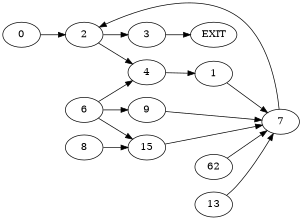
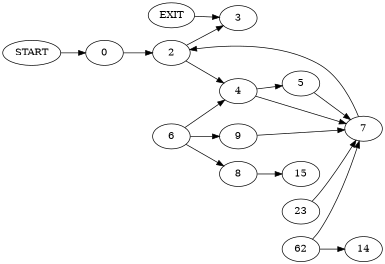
edge "3" -> "EXIT": reversed
node "START": added
node "1": label "1" -> "5"
edge "6" -> "15": now "6" -> "8"
edge "15" -> "7": now "4" -> "7"
node "13": label "13" -> "23"
node "14": added
